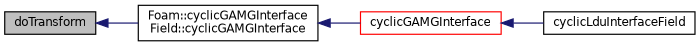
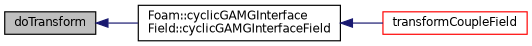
node "Foam::cyclicGAMGInterface Field::cyclicGAMGInterface": label "Foam::cyclicGAMGInterface Field::cyclicGAMGInterface" -> "Foam::cyclicGAMGInterface Field::cyclicGAMGInterfaceField"
node "cyclicGAMGInterface": label "cyclicGAMGInterface" -> "transformCoupleField"
node "cyclicLduInterfaceField": removed
